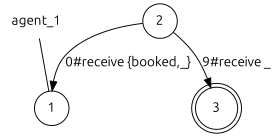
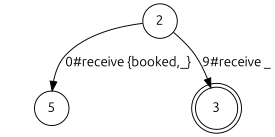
node "agent_1": removed
node "1": label "1" -> "5"
